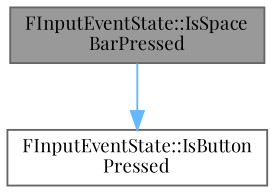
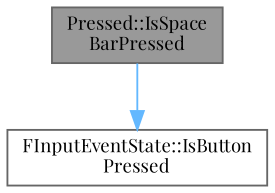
node "FInputEventState::IsSpace BarPressed": label "FInputEventState::IsSpace BarPressed" -> "Pressed::IsSpace BarPressed"
